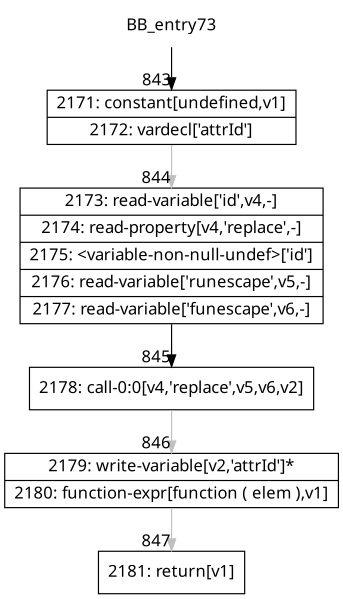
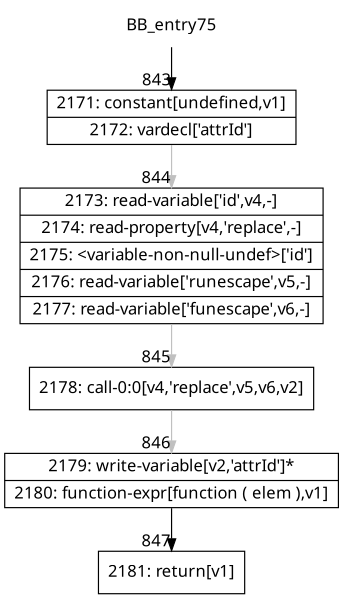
node "BB_entry73": label "BB_entry73" -> "BB_entry75"
edge "2173: read-variable['id',v4,-]" -> "2178: call-0:0[v4,'replace',v5,v6,v2]": color black -> gray
edge "2179: write-variable[v2,'attrId']*" -> "2181: return[v1]": color gray -> black
